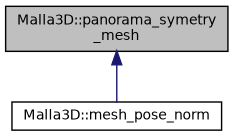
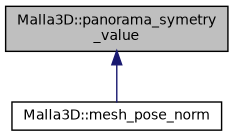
node "Malla3D::panorama_symetry _mesh": label "Malla3D::panorama_symetry _mesh" -> "Malla3D::panorama_symetry _value"
